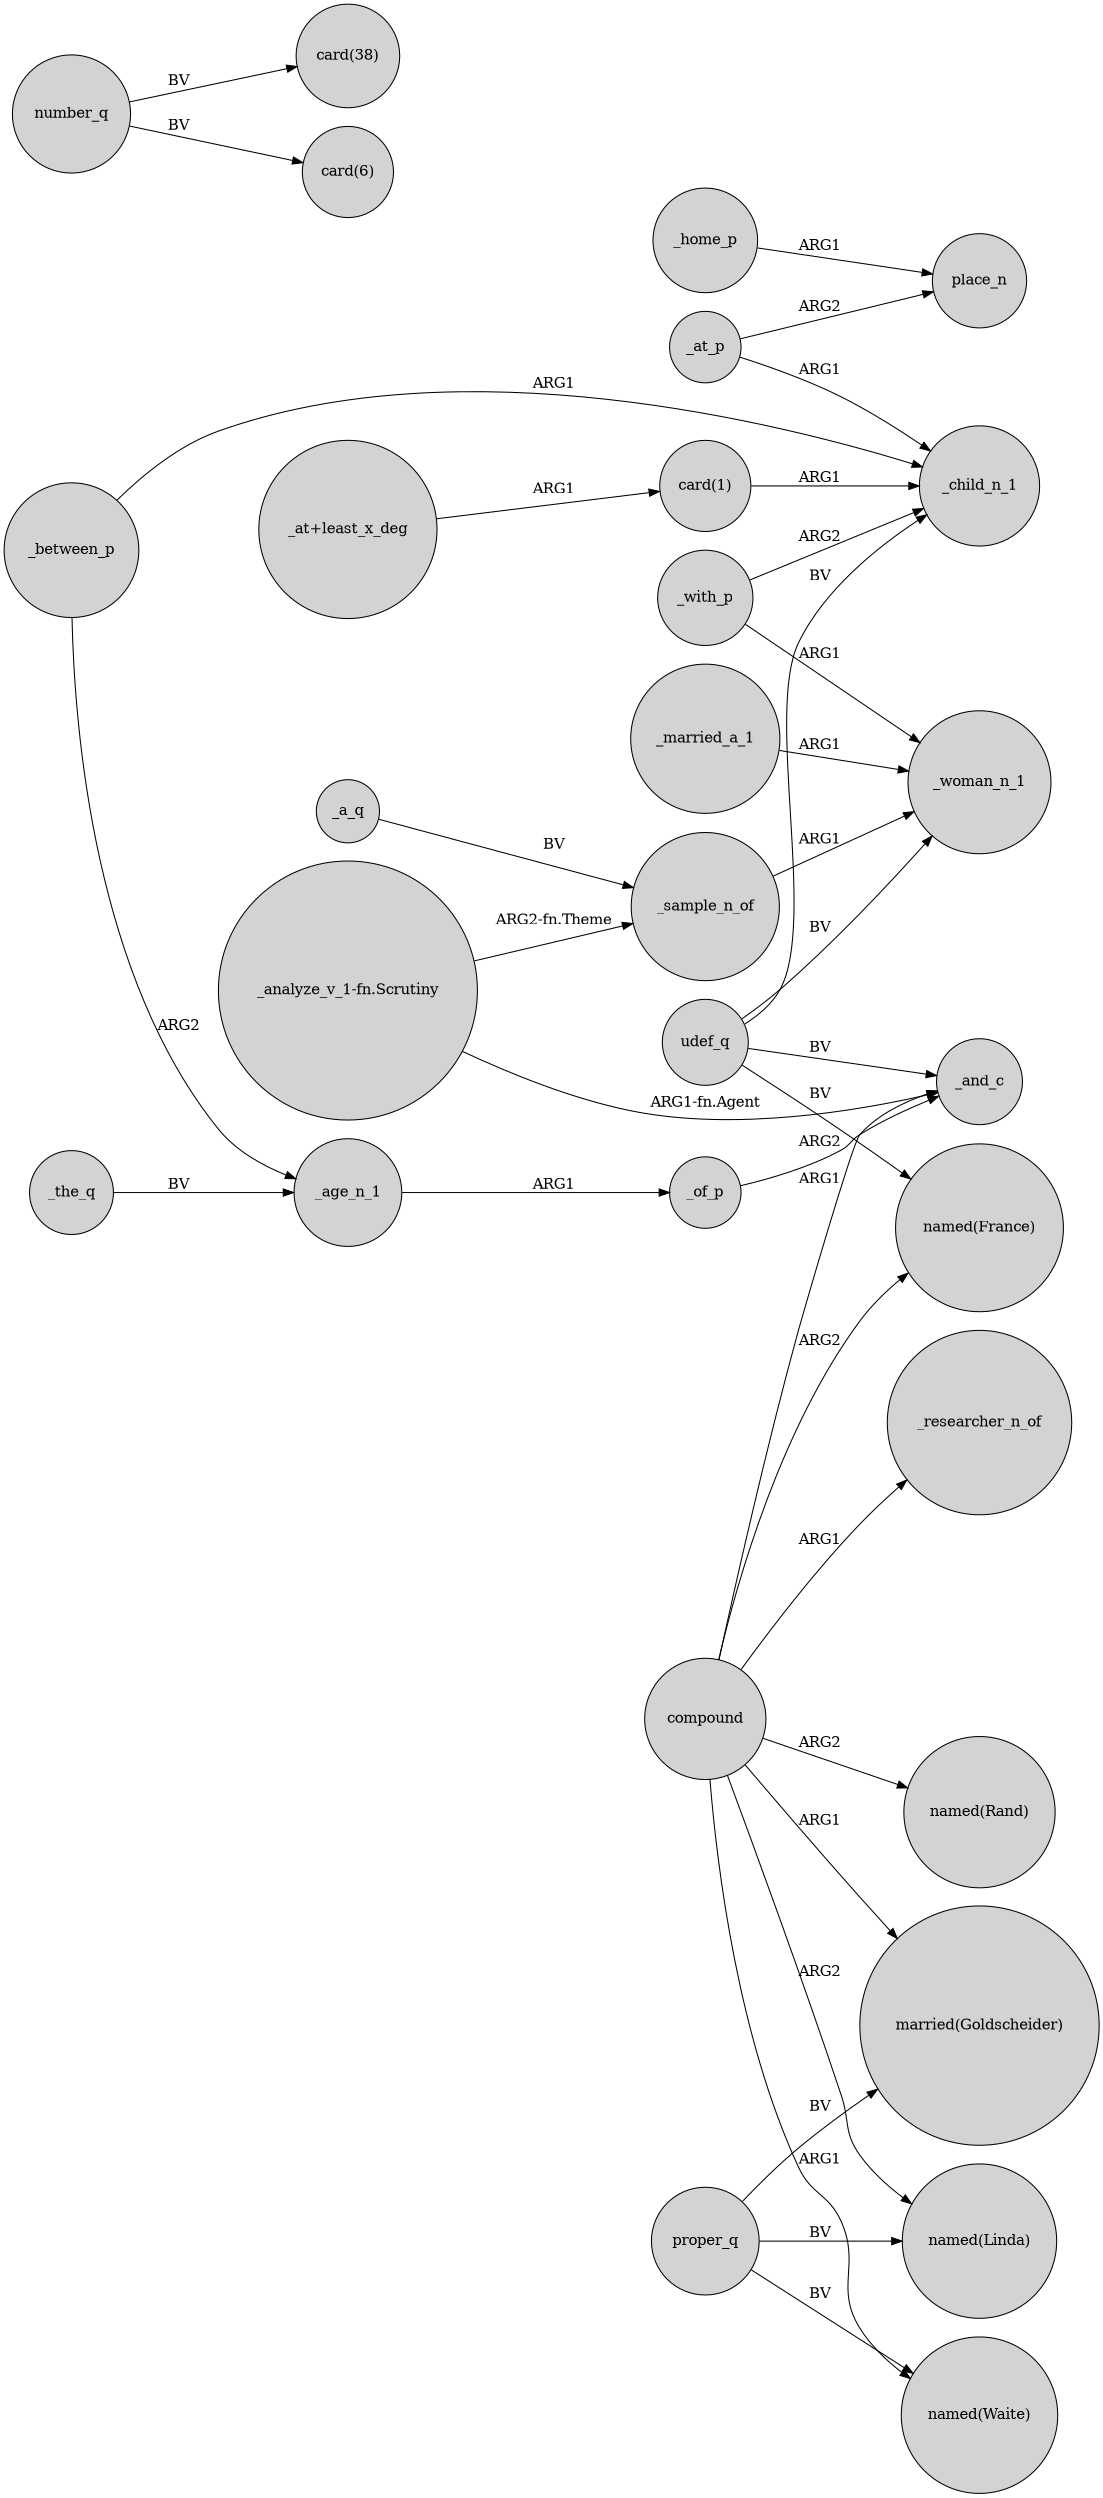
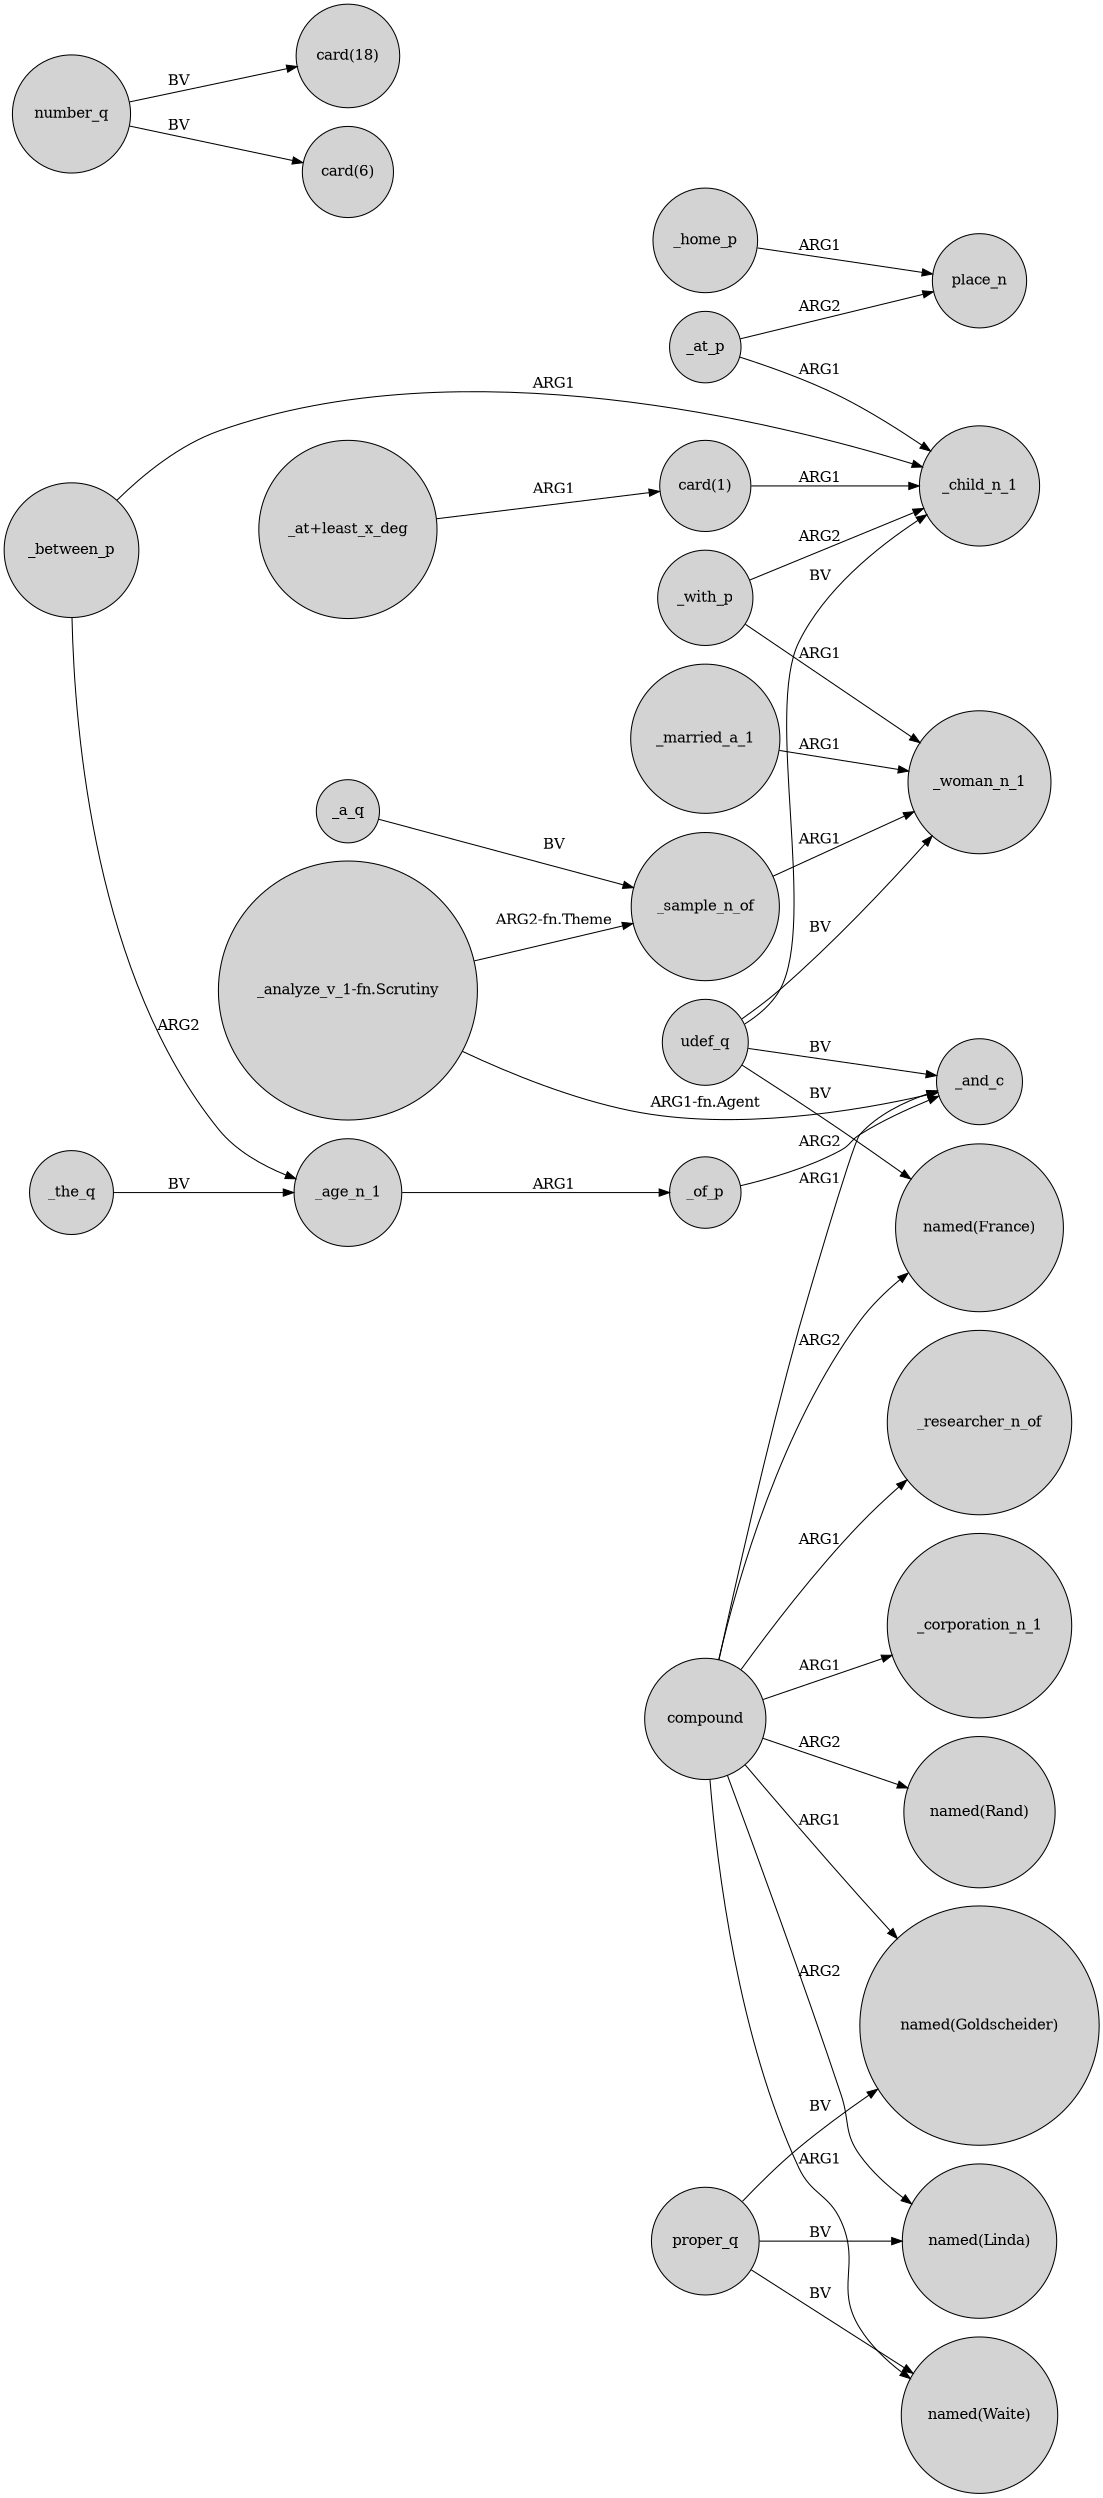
node "card(38)": label "card(38)" -> "card(18)"
node "_corporation_n_1": added
node "married(Goldscheider)": label "married(Goldscheider)" -> "named(Goldscheider)"
